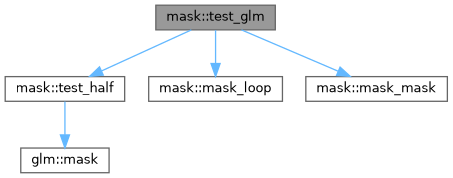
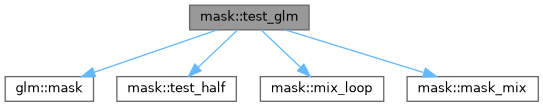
node "mask::mask_loop": label "mask::mask_loop" -> "mask::mix_loop"
node "mask::mask_mask": label "mask::mask_mask" -> "mask::mask_mix"
edge "mask::test_half" -> "glm::mask": now "mask::test_glm" -> "glm::mask"
